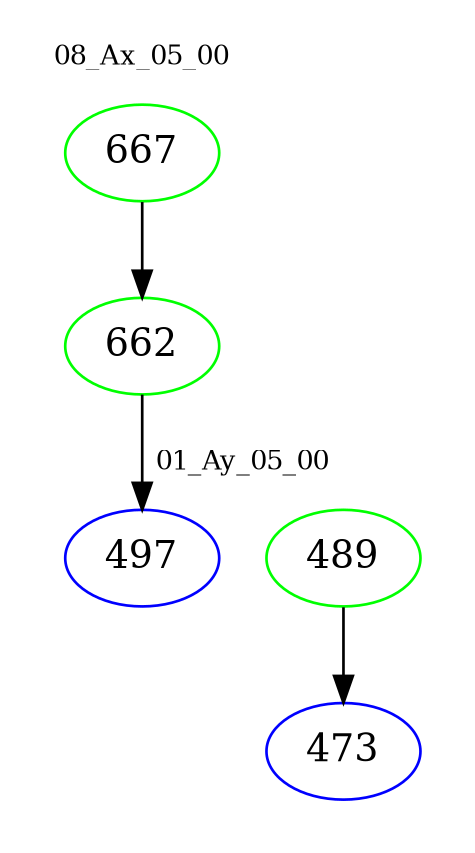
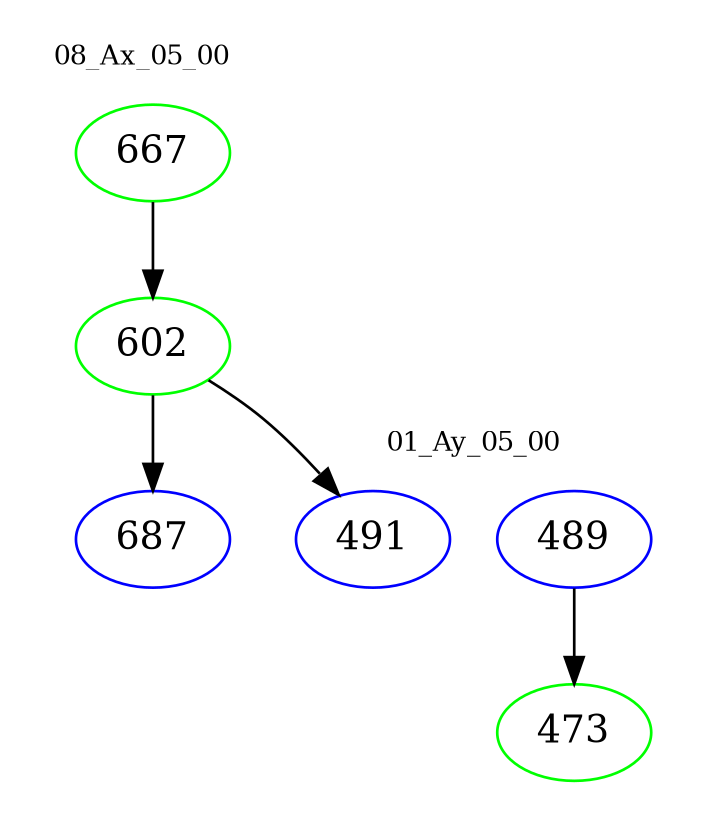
node "662": label "662" -> "602"
node "687": added
node "497": label "497" -> "491"
node "489": color green -> blue
node "473": color blue -> green
